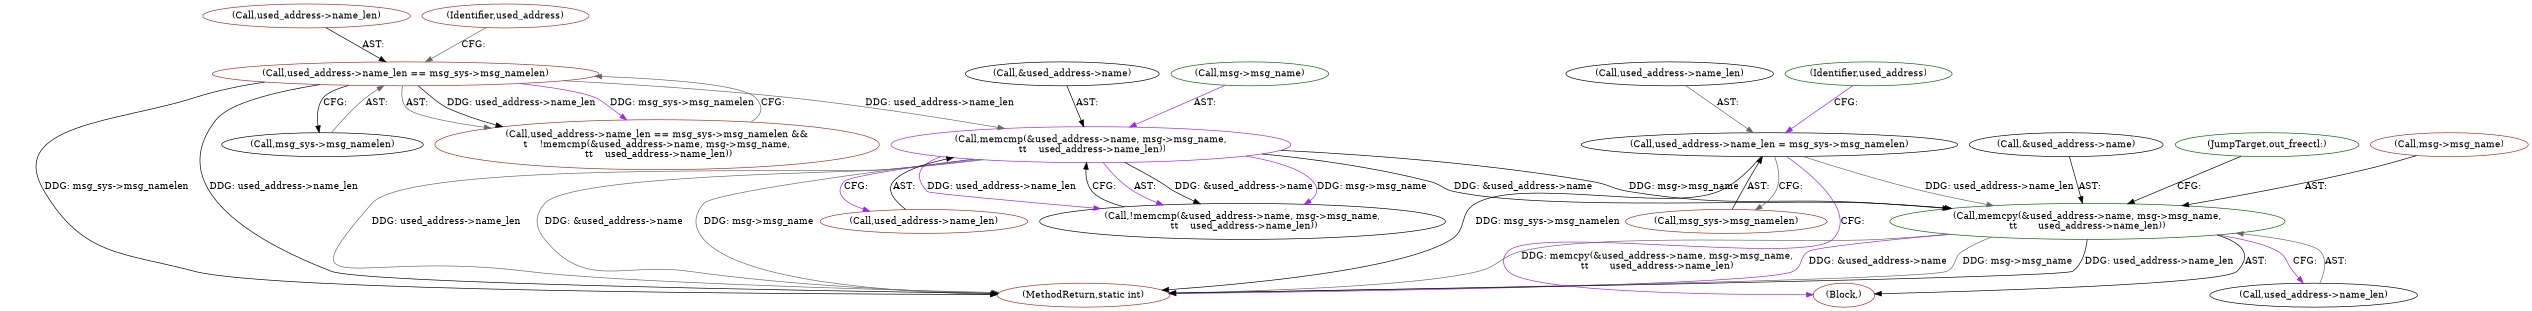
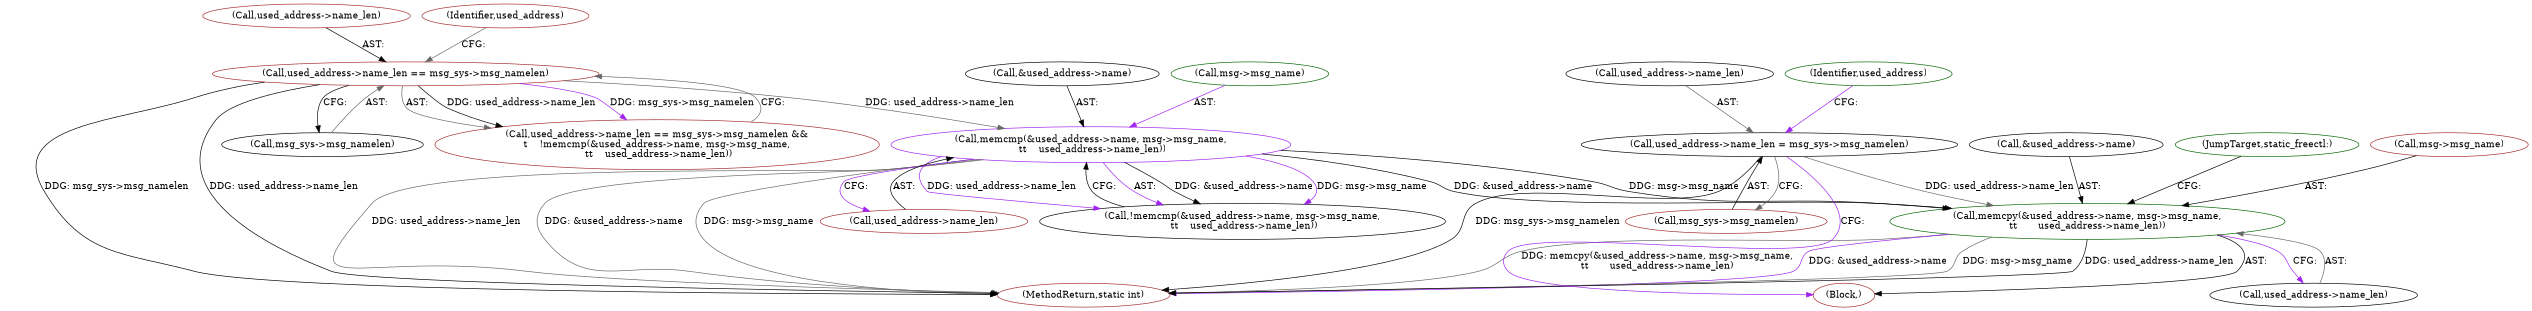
node "(JumpTarget,out_freectl:)": label "(JumpTarget,out_freectl:)" -> "(JumpTarget,static_freectl:)"
